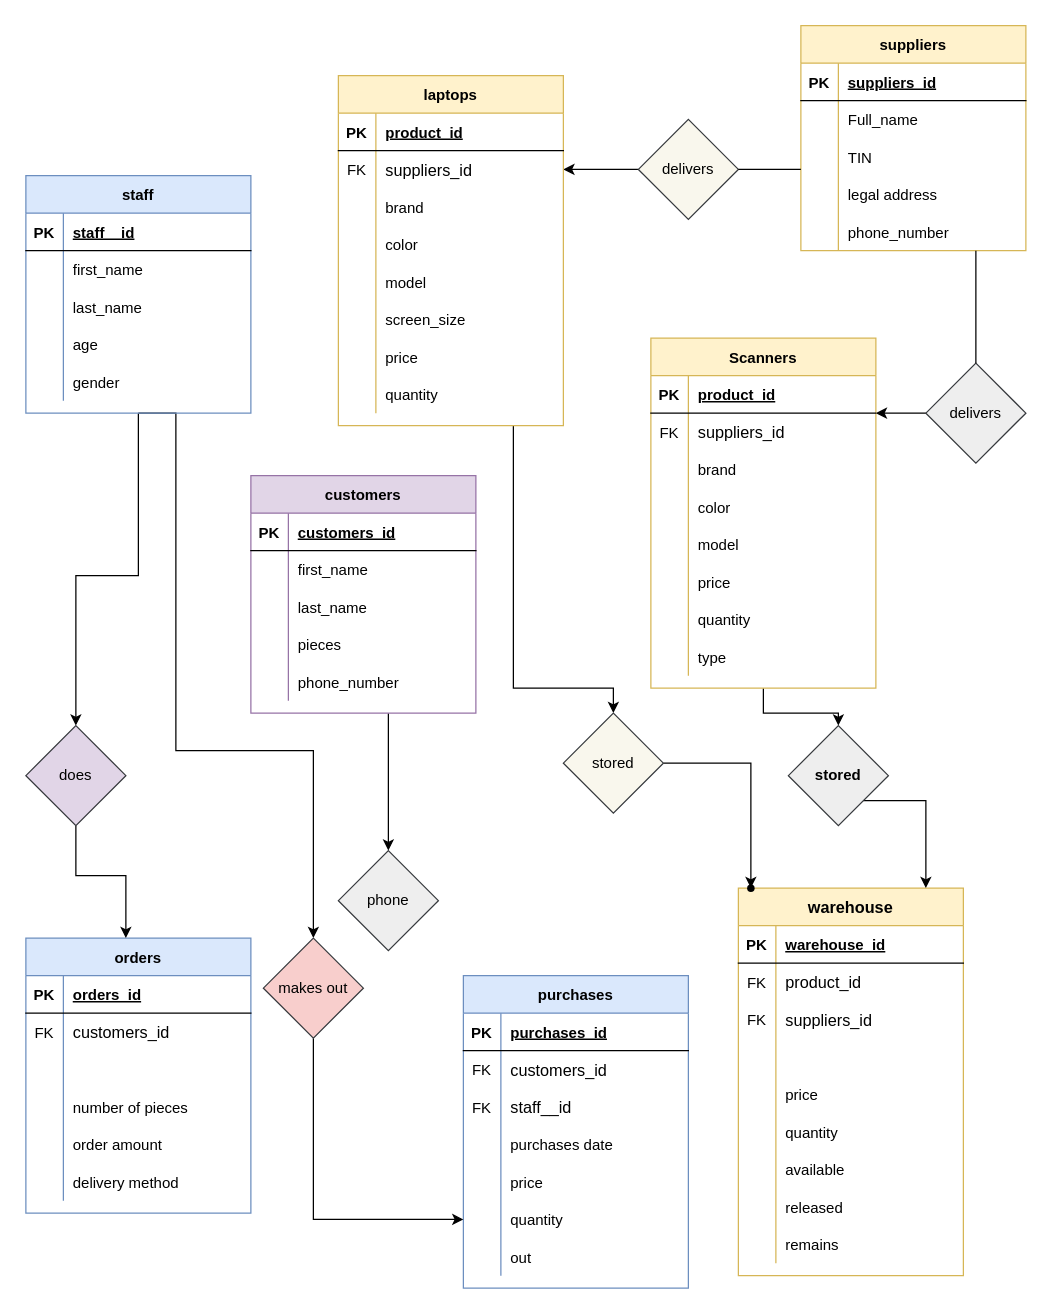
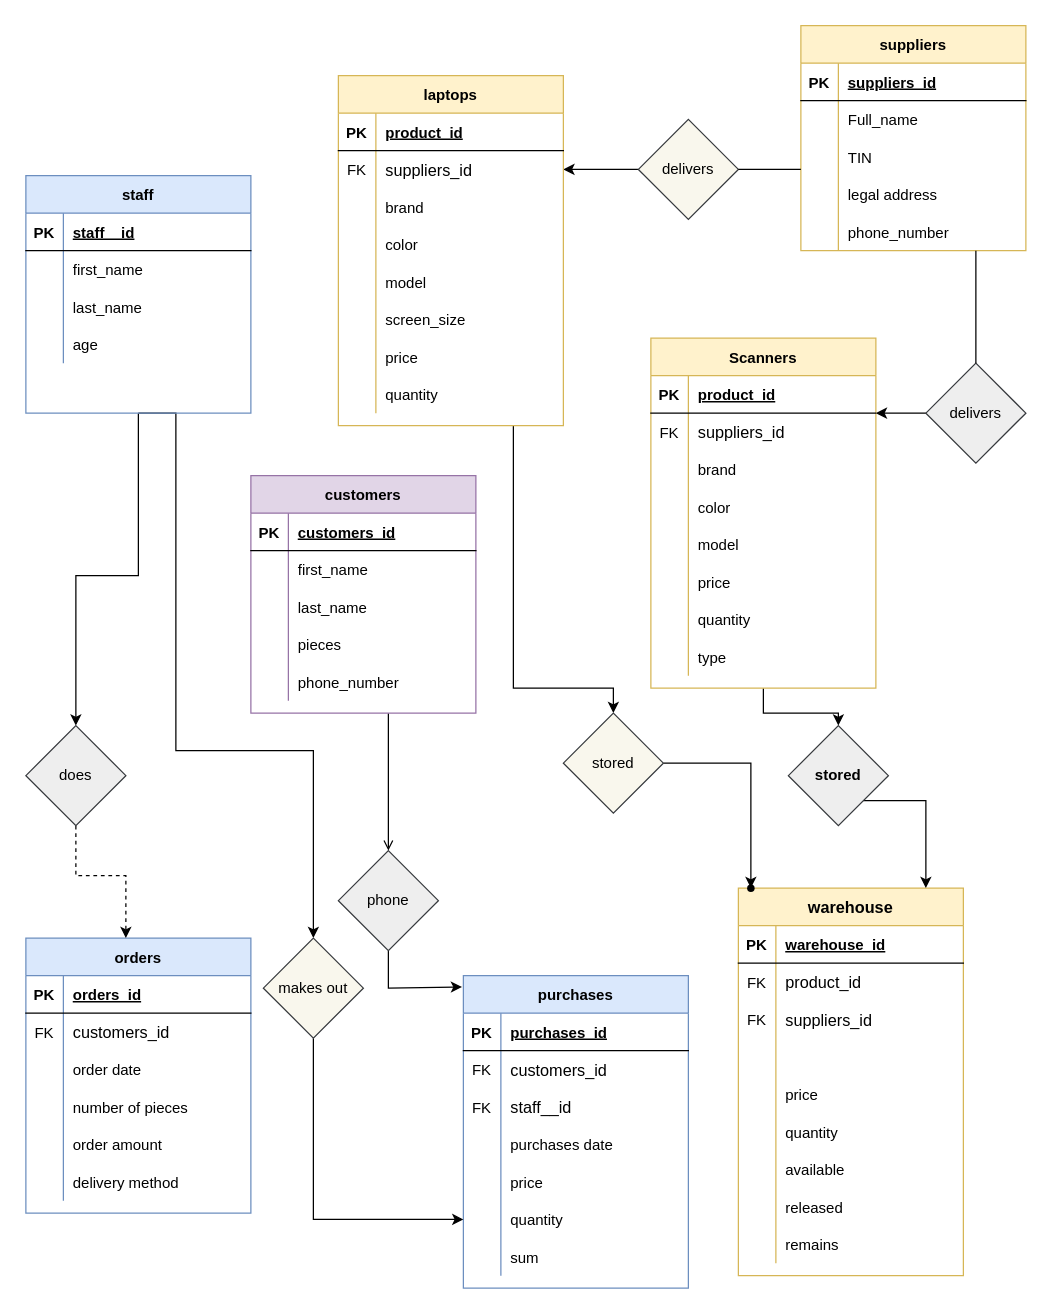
node "gender": removed
node "does": fillcolor #e1d5e7 -> #eeeeee
edge "customers" -> "phone": arrowhead classic -> open
edge "does" -> "orders": style solid -> dashed
node "makes out": fillcolor #f8cecc -> #f9f7ed
edge "phone" -> "purchases": added
node "order date": added
node "out": label "out" -> "sum"
